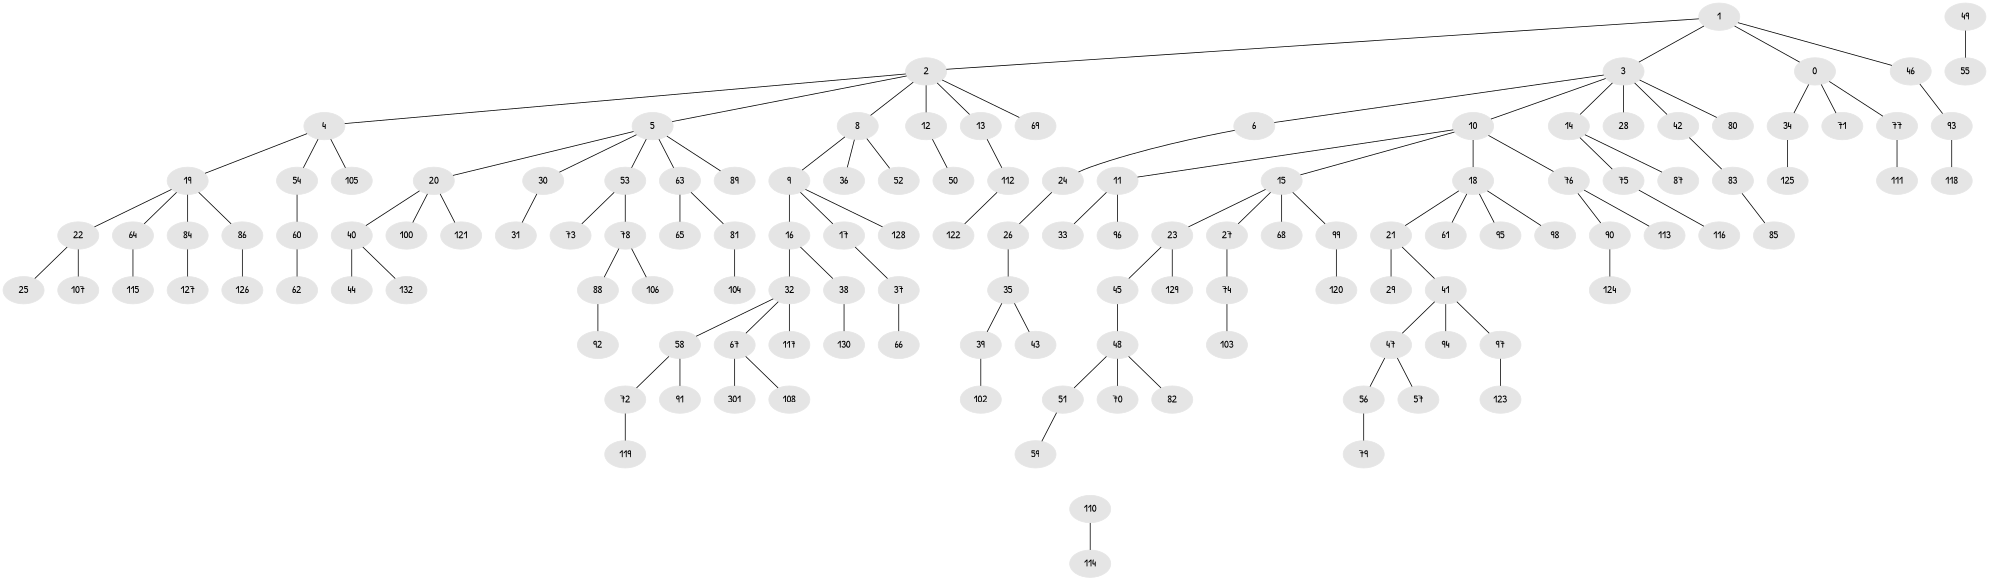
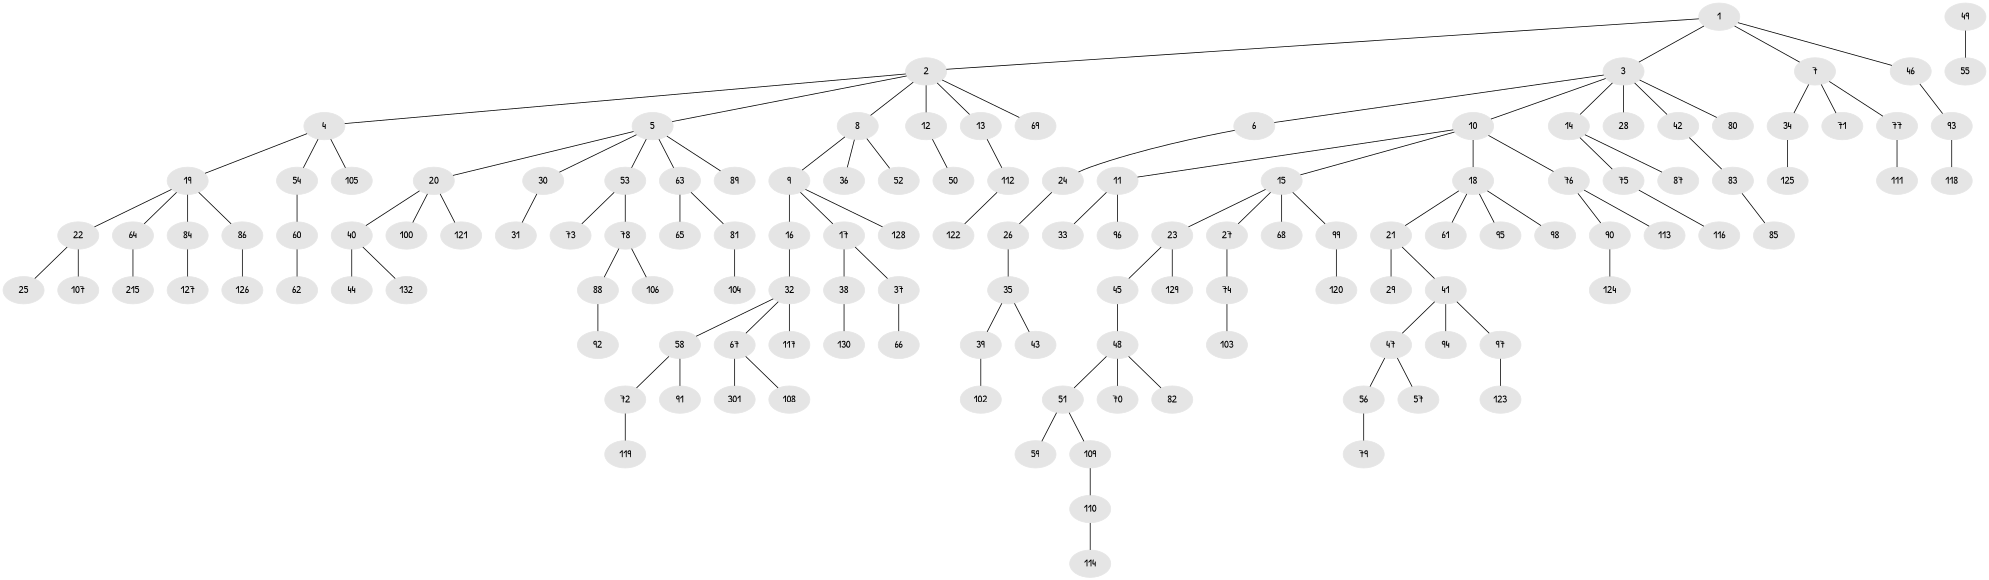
node "0": label "0" -> "7"
edge "16" -- "38": now "17" -- "38"
node "115": label "115" -> "215"
node "109": added
